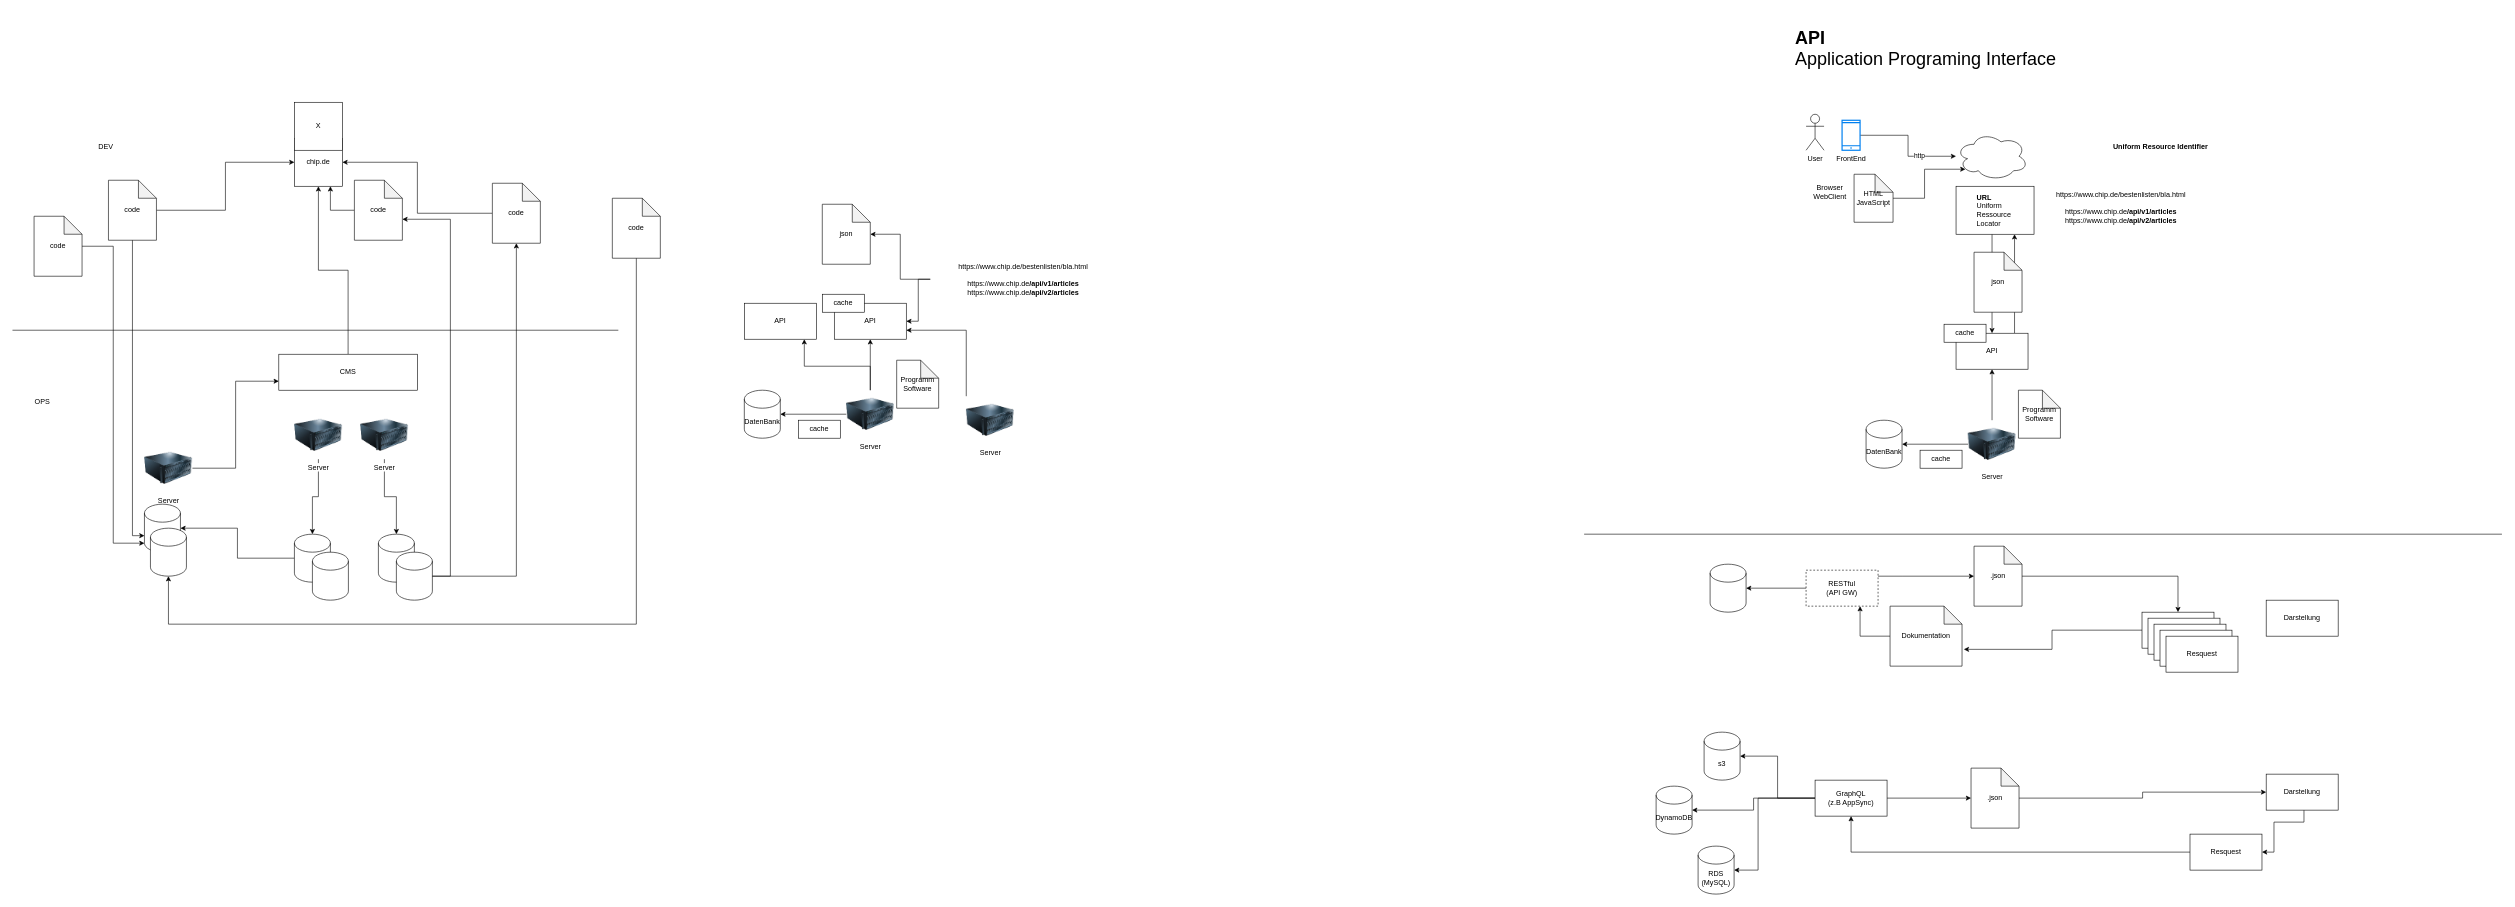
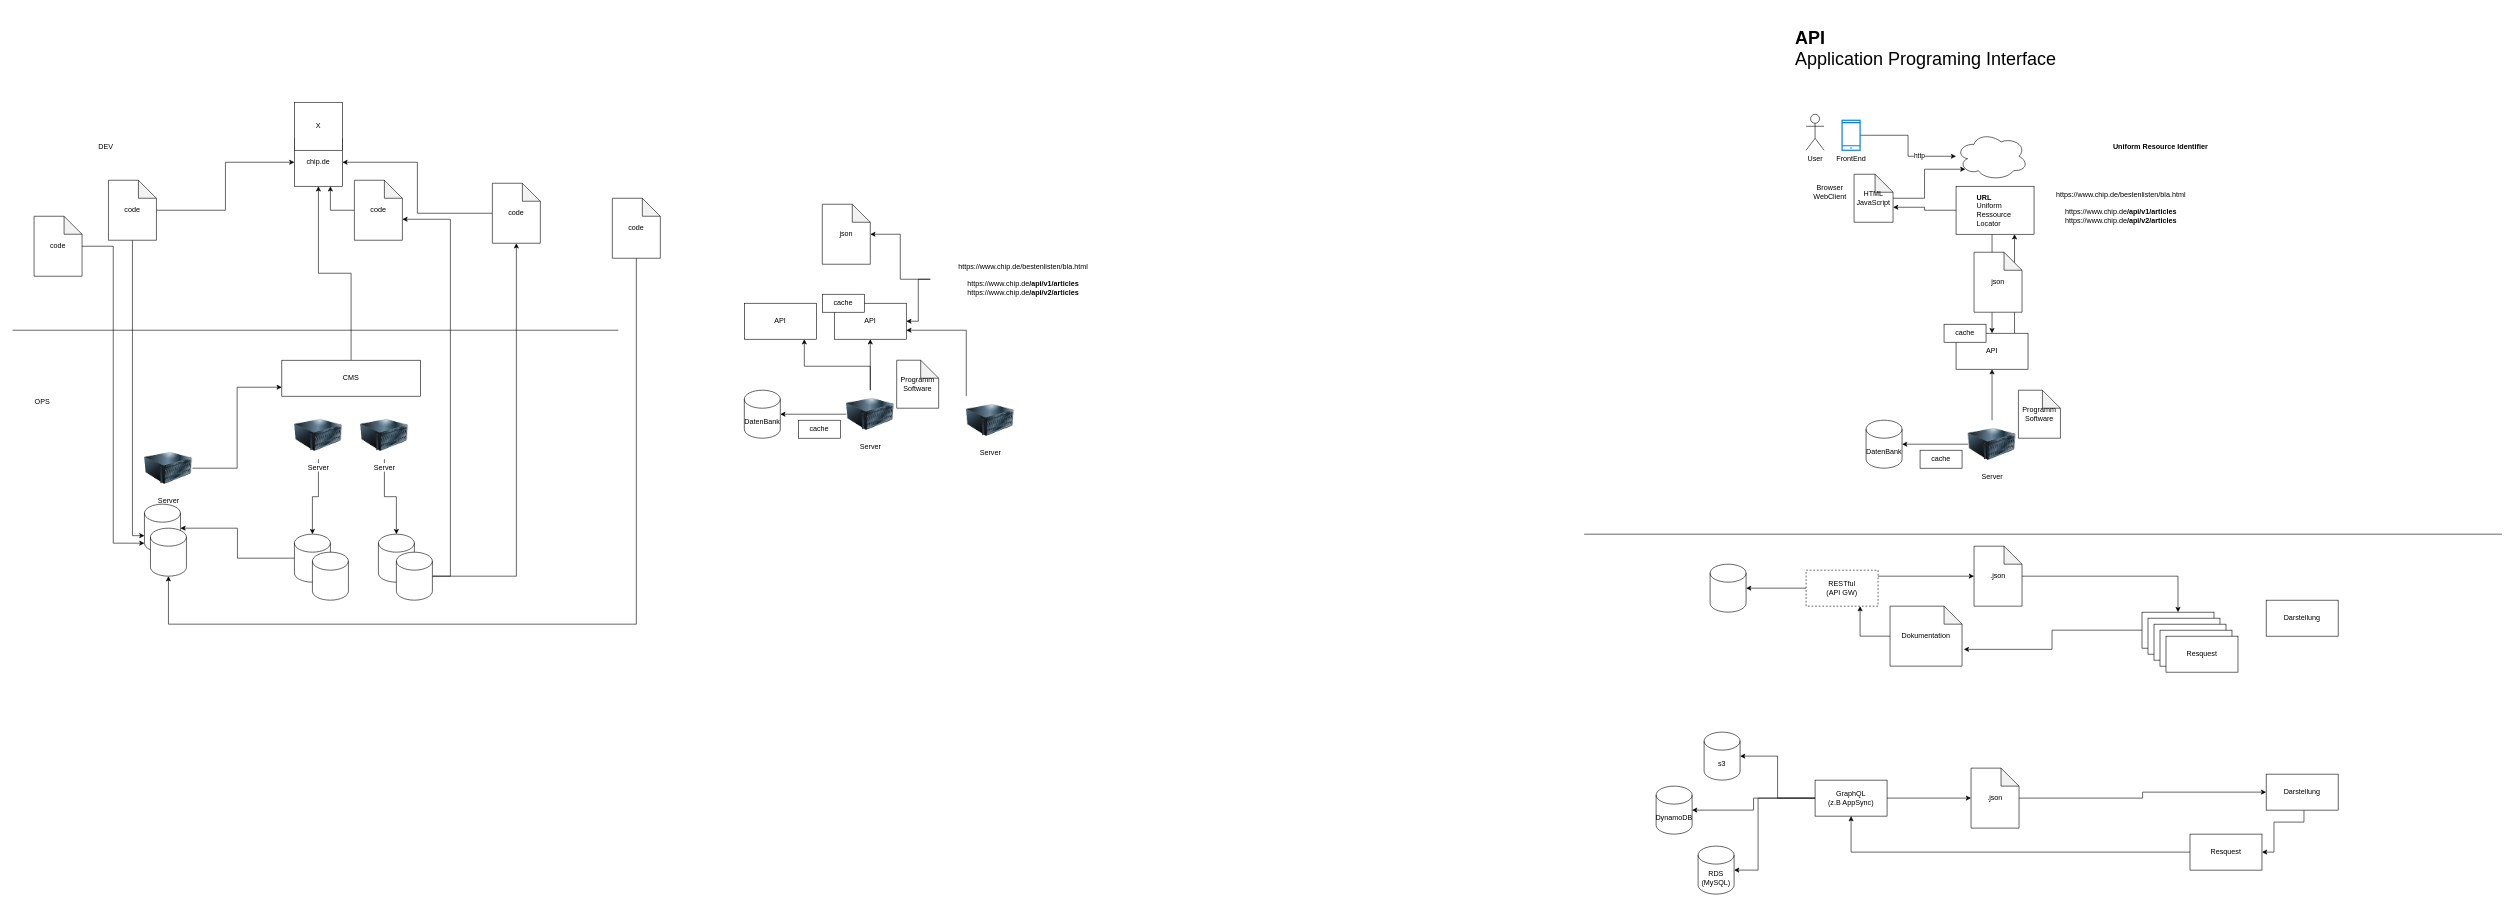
edge "URL Uniform Ressource Locator" -> "HTML JavaScript": added
node "CMS": moved (348, 372) -> (351, 378)
